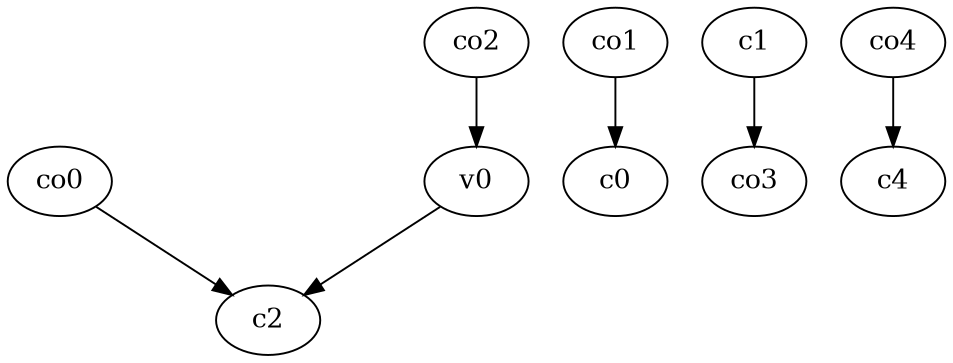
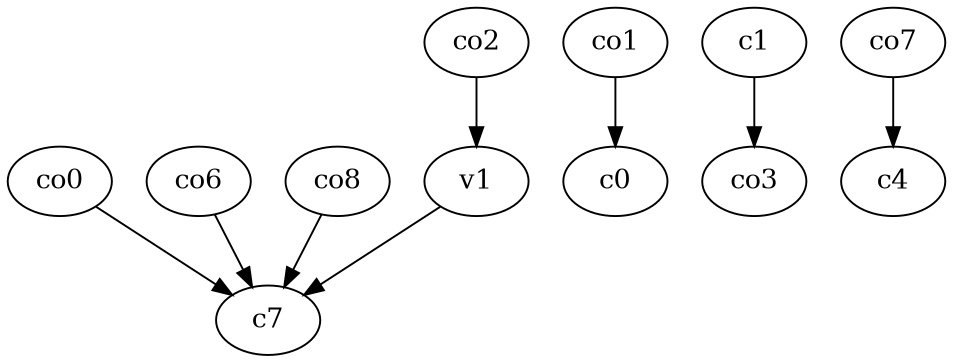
node "co4": label "co4" -> "co7"
node "co6": added
node "co8": added
node "v0": label "v0" -> "v1"
node "c2": label "c2" -> "c7"
